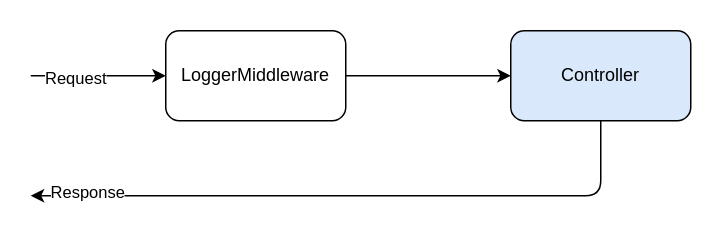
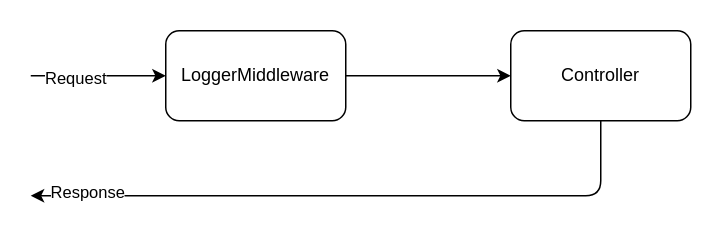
node "Controller": fillcolor #dae8fc -> #ffffff
